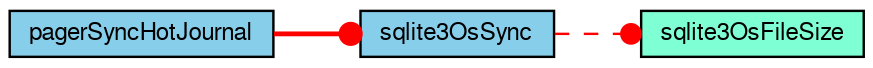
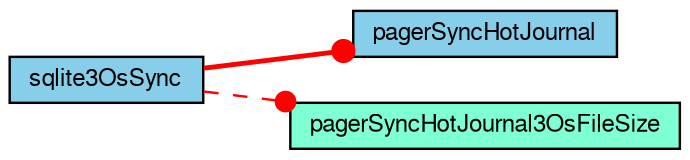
edge "pagerSyncHotJournal" -> "sqlite3OsSync": reversed
node "sqlite3OsFileSize": label "sqlite3OsFileSize" -> "pagerSyncHotJournal3OsFileSize"
